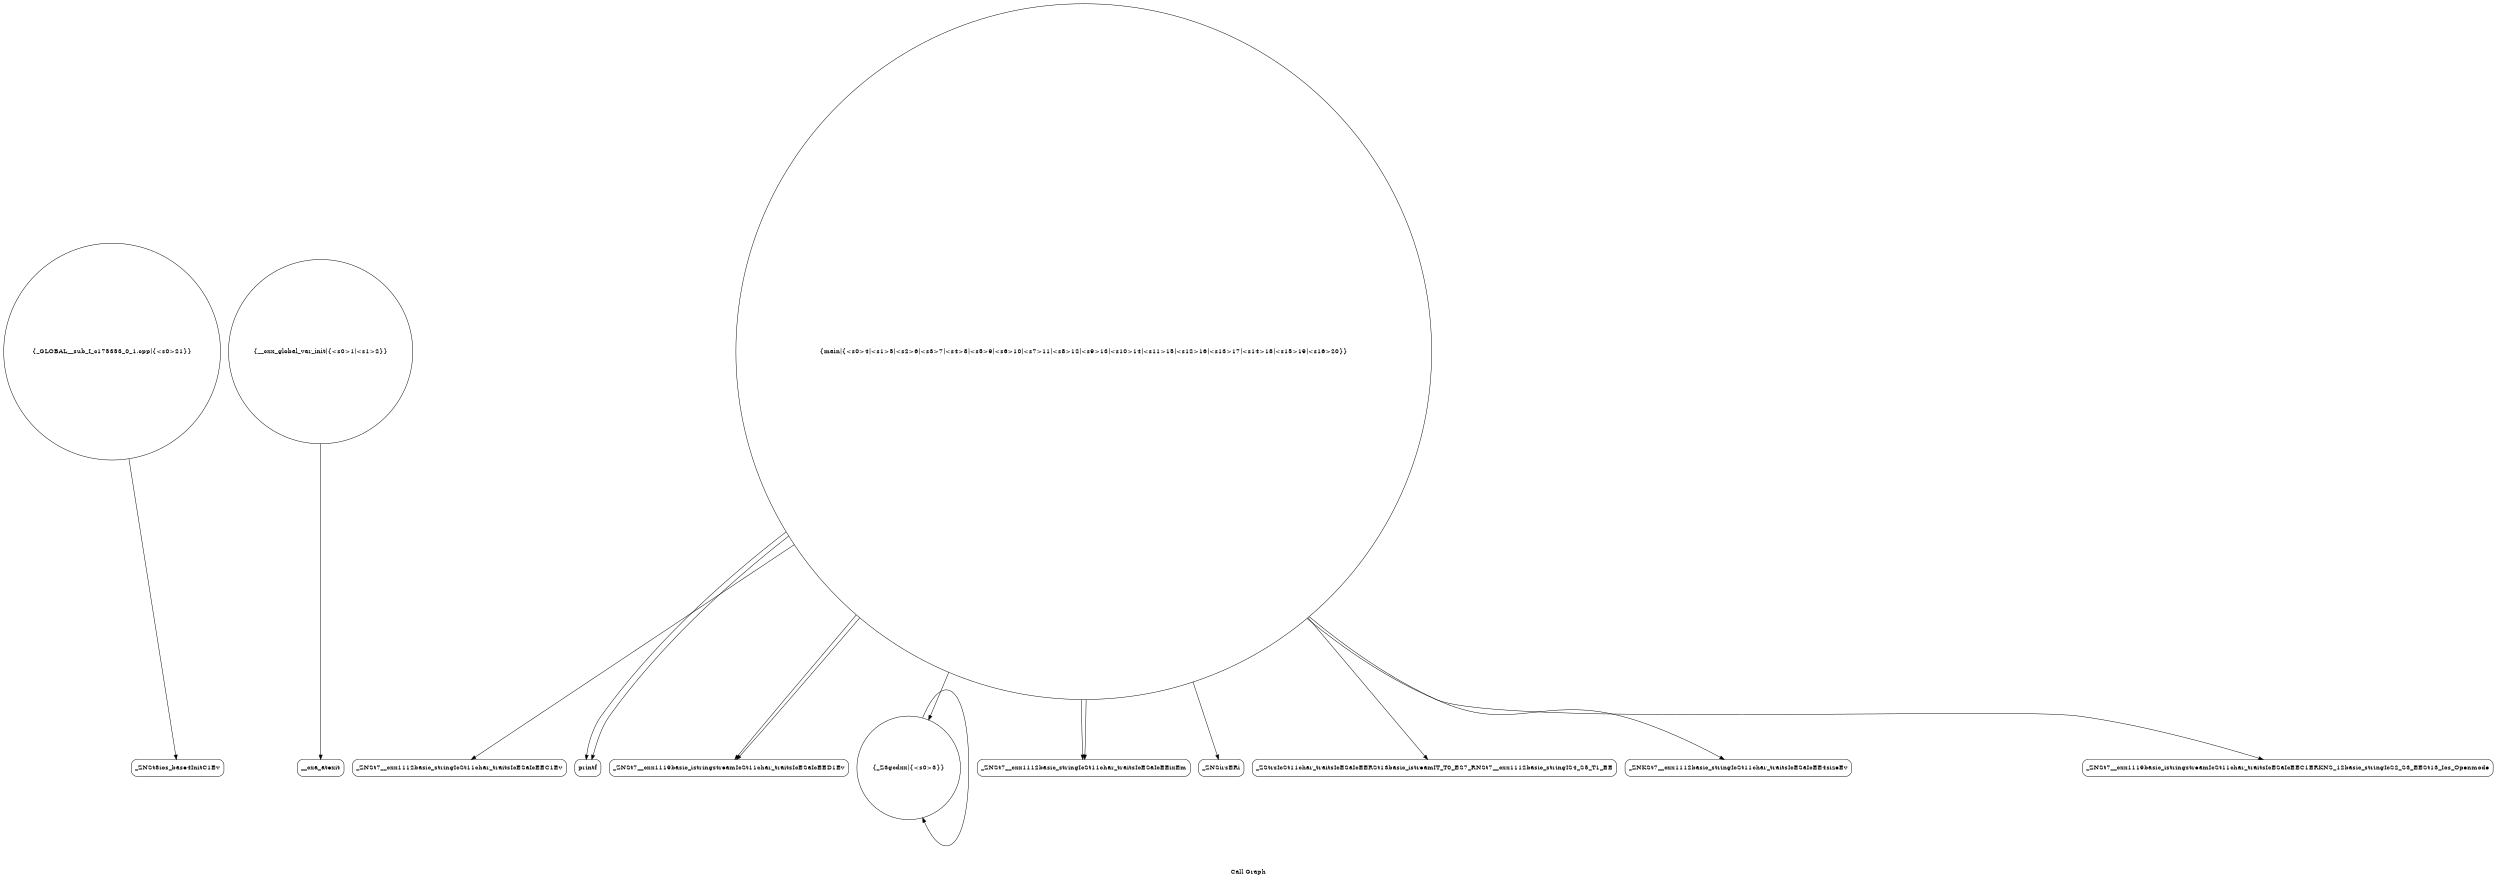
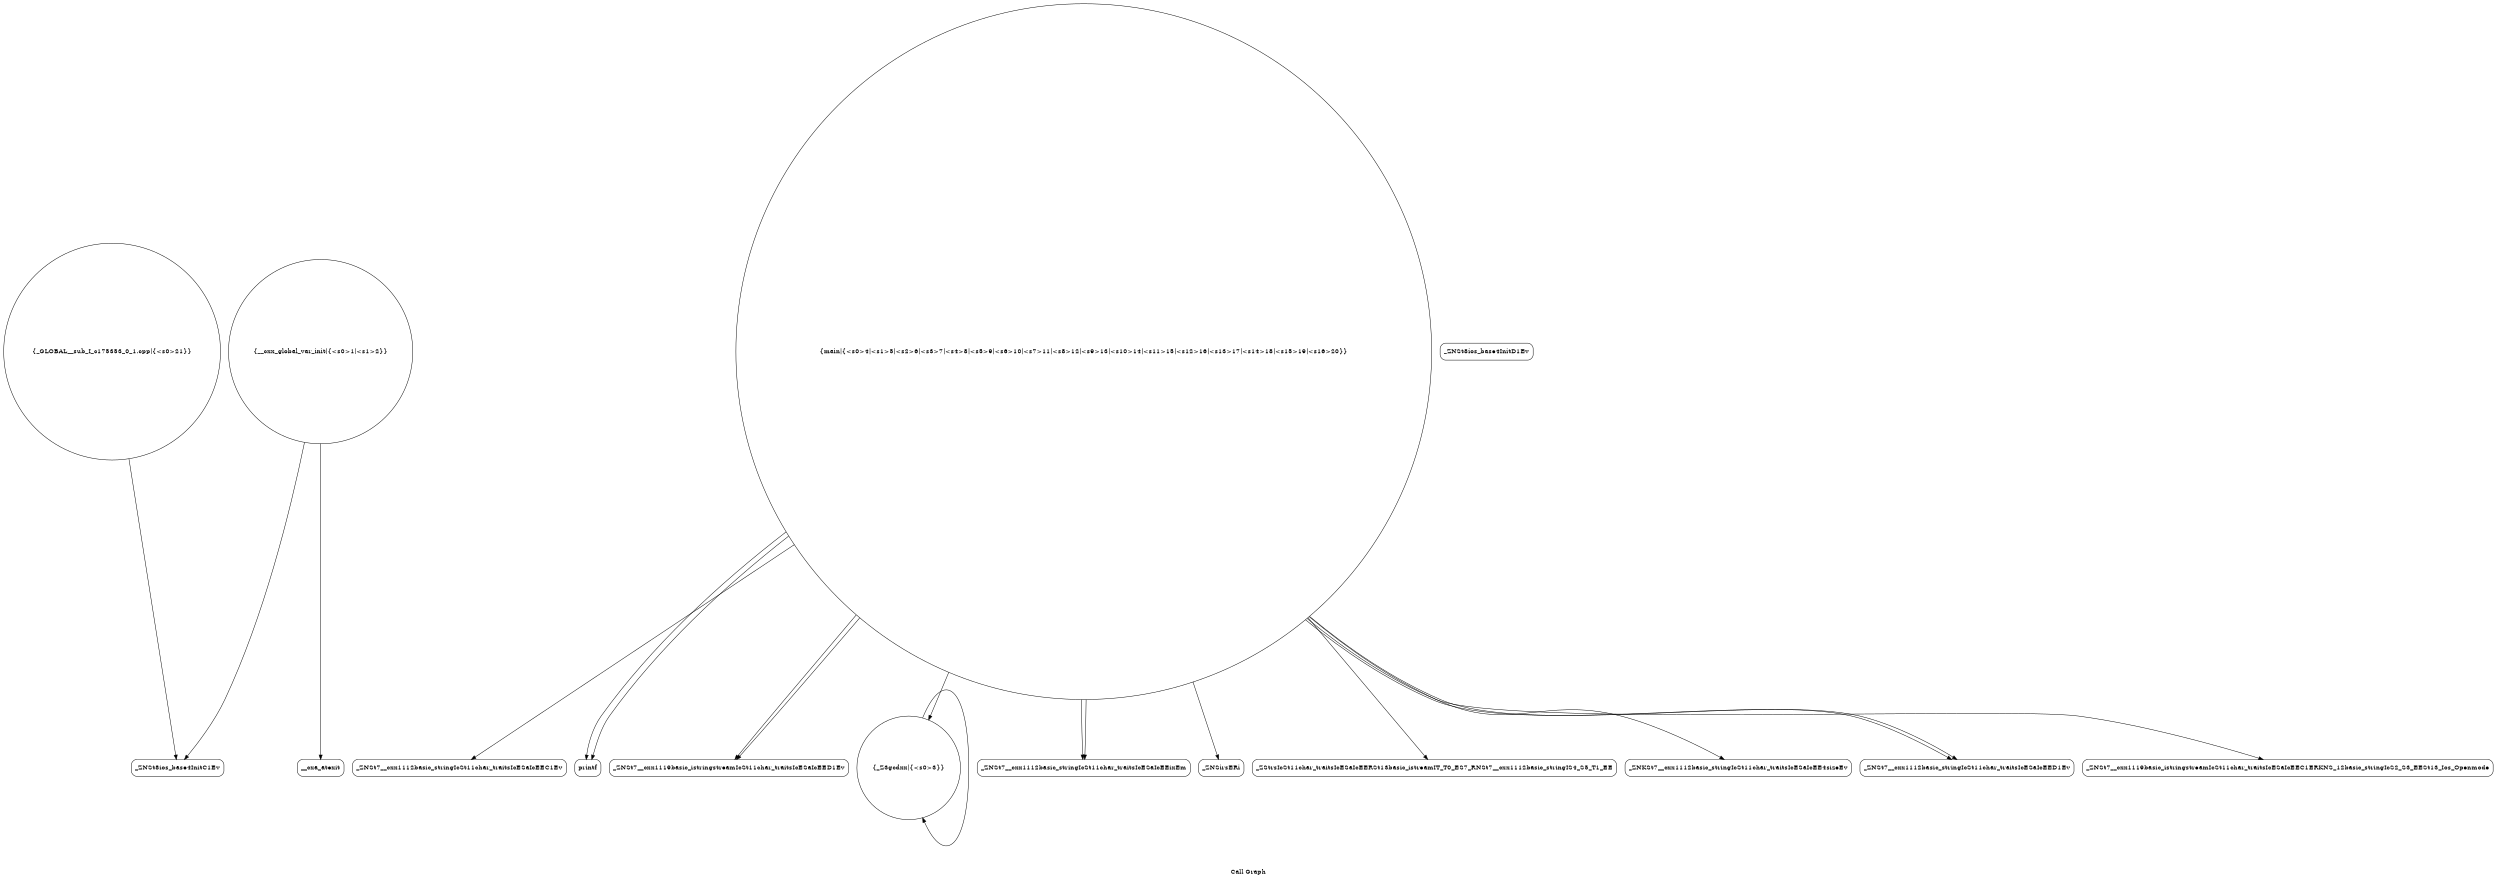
node "_ZNSt8ios_base4InitD1Ev": added
edge "{__cxx_global_var_init|{<s0>1|<s1>2}}" -> "_ZNSt8ios_base4InitC1Ev": added
node "_ZNSt7__cxx1112basic_stringIcSt11char_traitsIcESaIcEED1Ev": added
